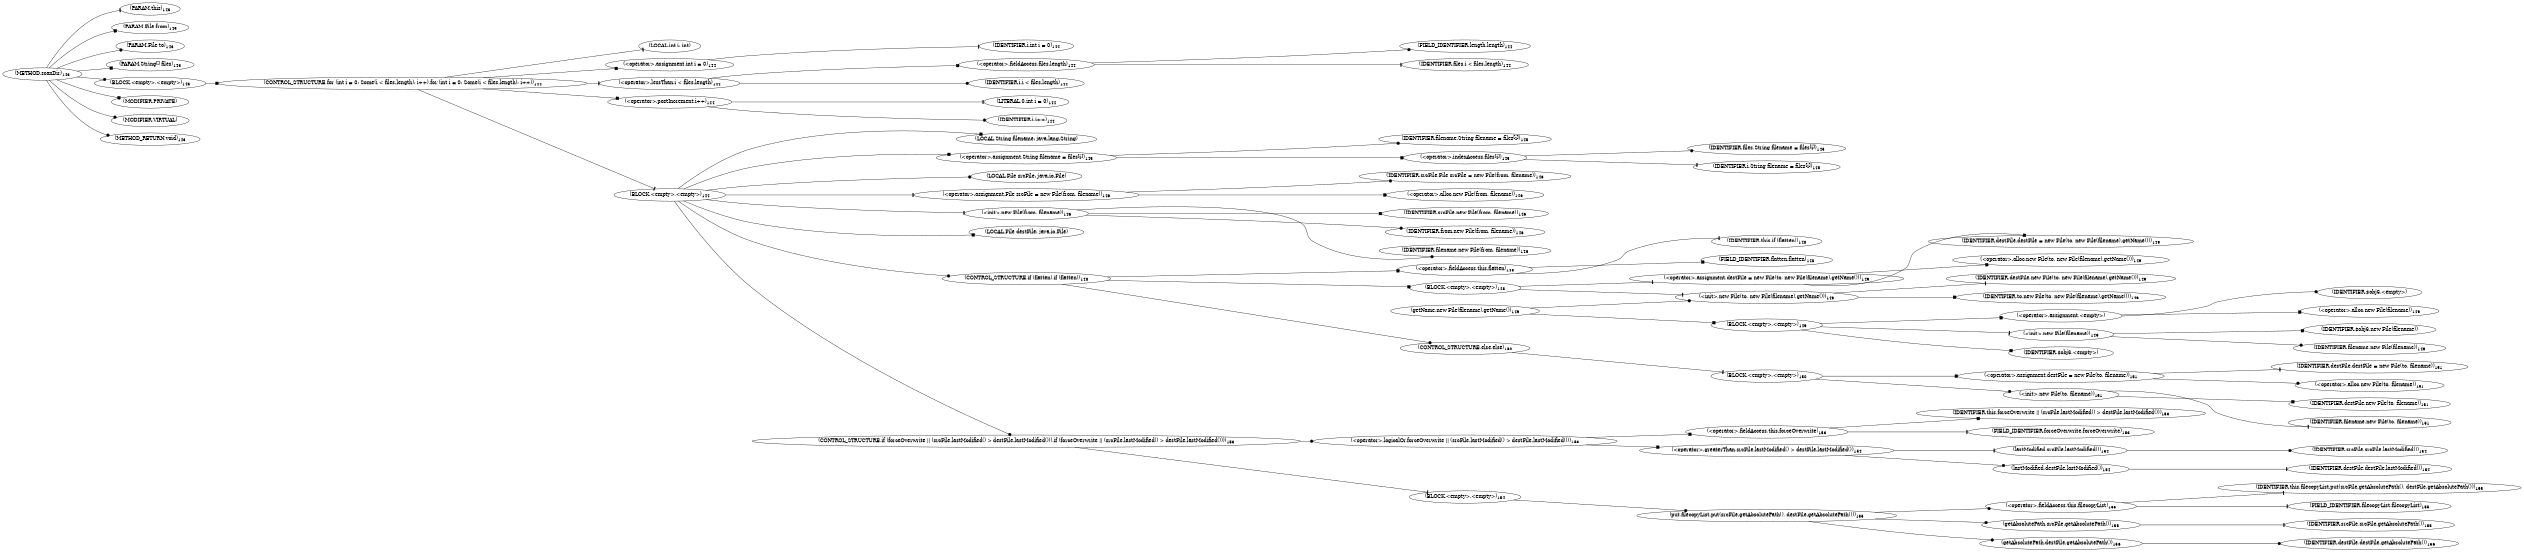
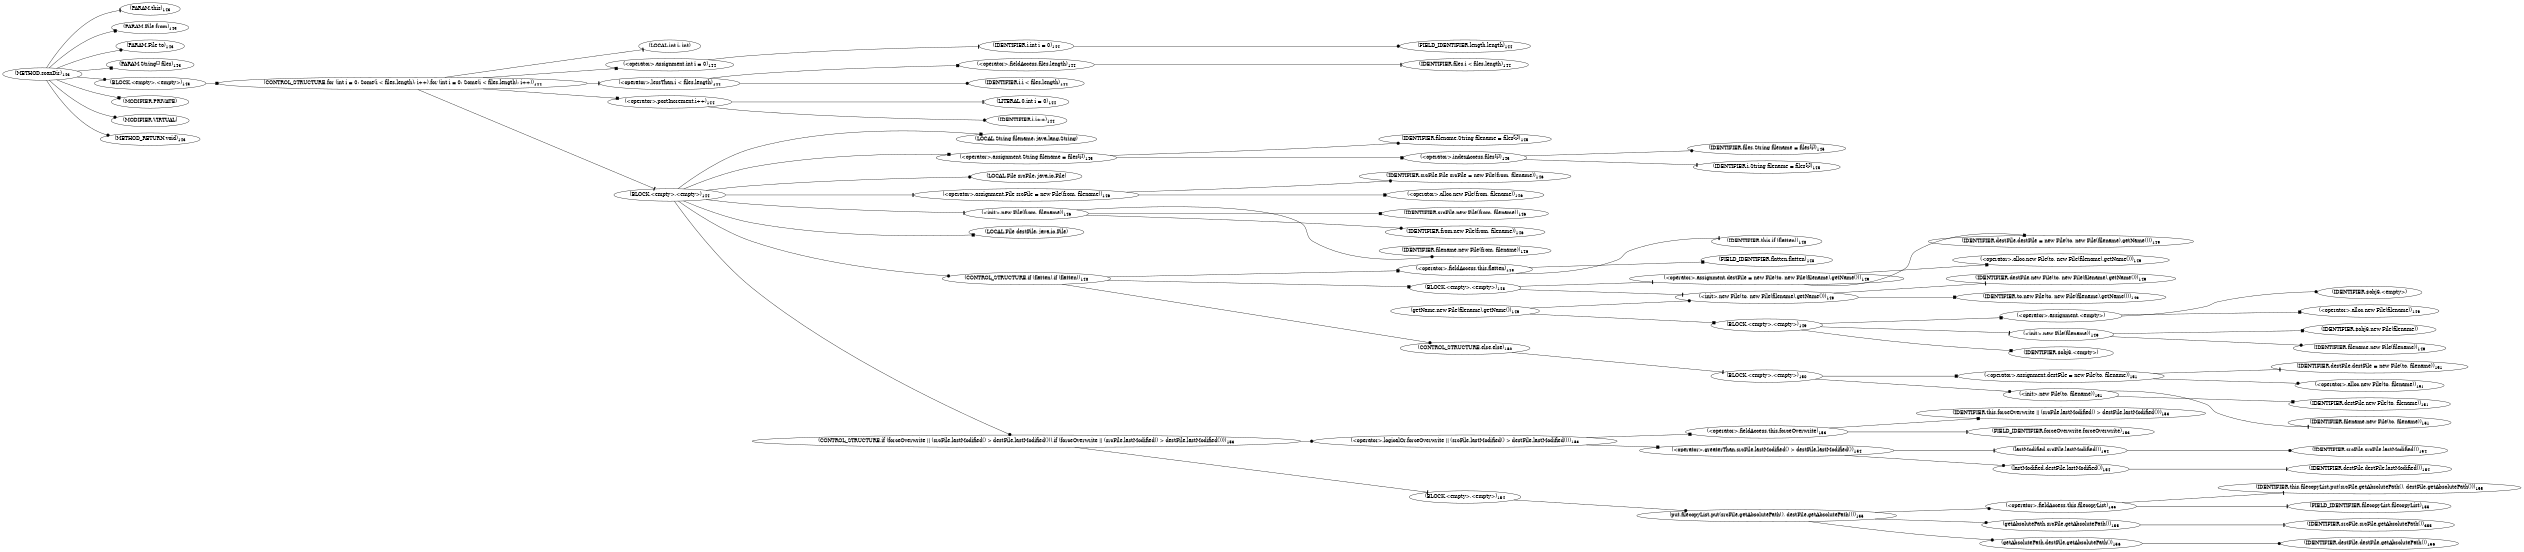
edge "(<operator>.fieldAccess,files.length)" -> "(FIELD_IDENTIFIER,length,length)": now "(IDENTIFIER,i,int i = 0)" -> "(FIELD_IDENTIFIER,length,length)"
node "(IDENTIFIER,srcFile,srcFile.getAbsolutePath())": text "155" -> "355"
